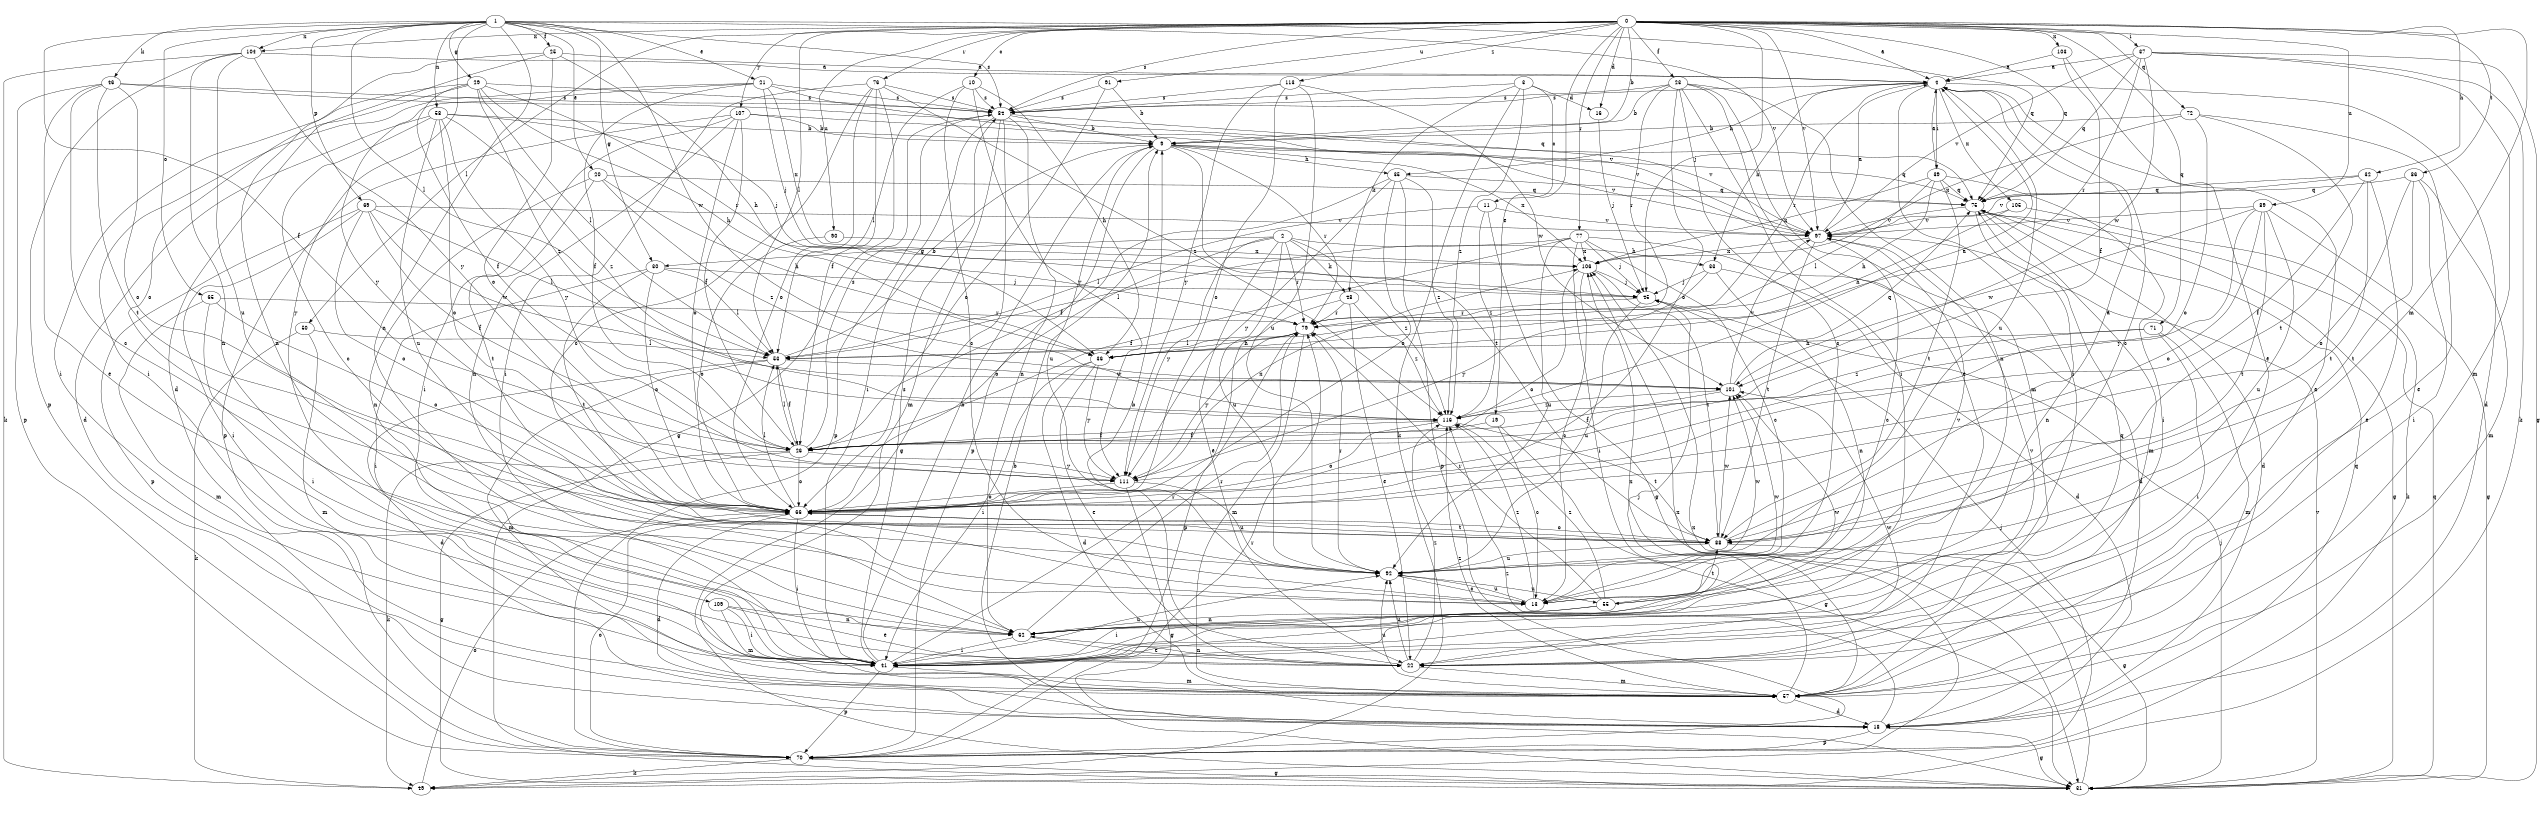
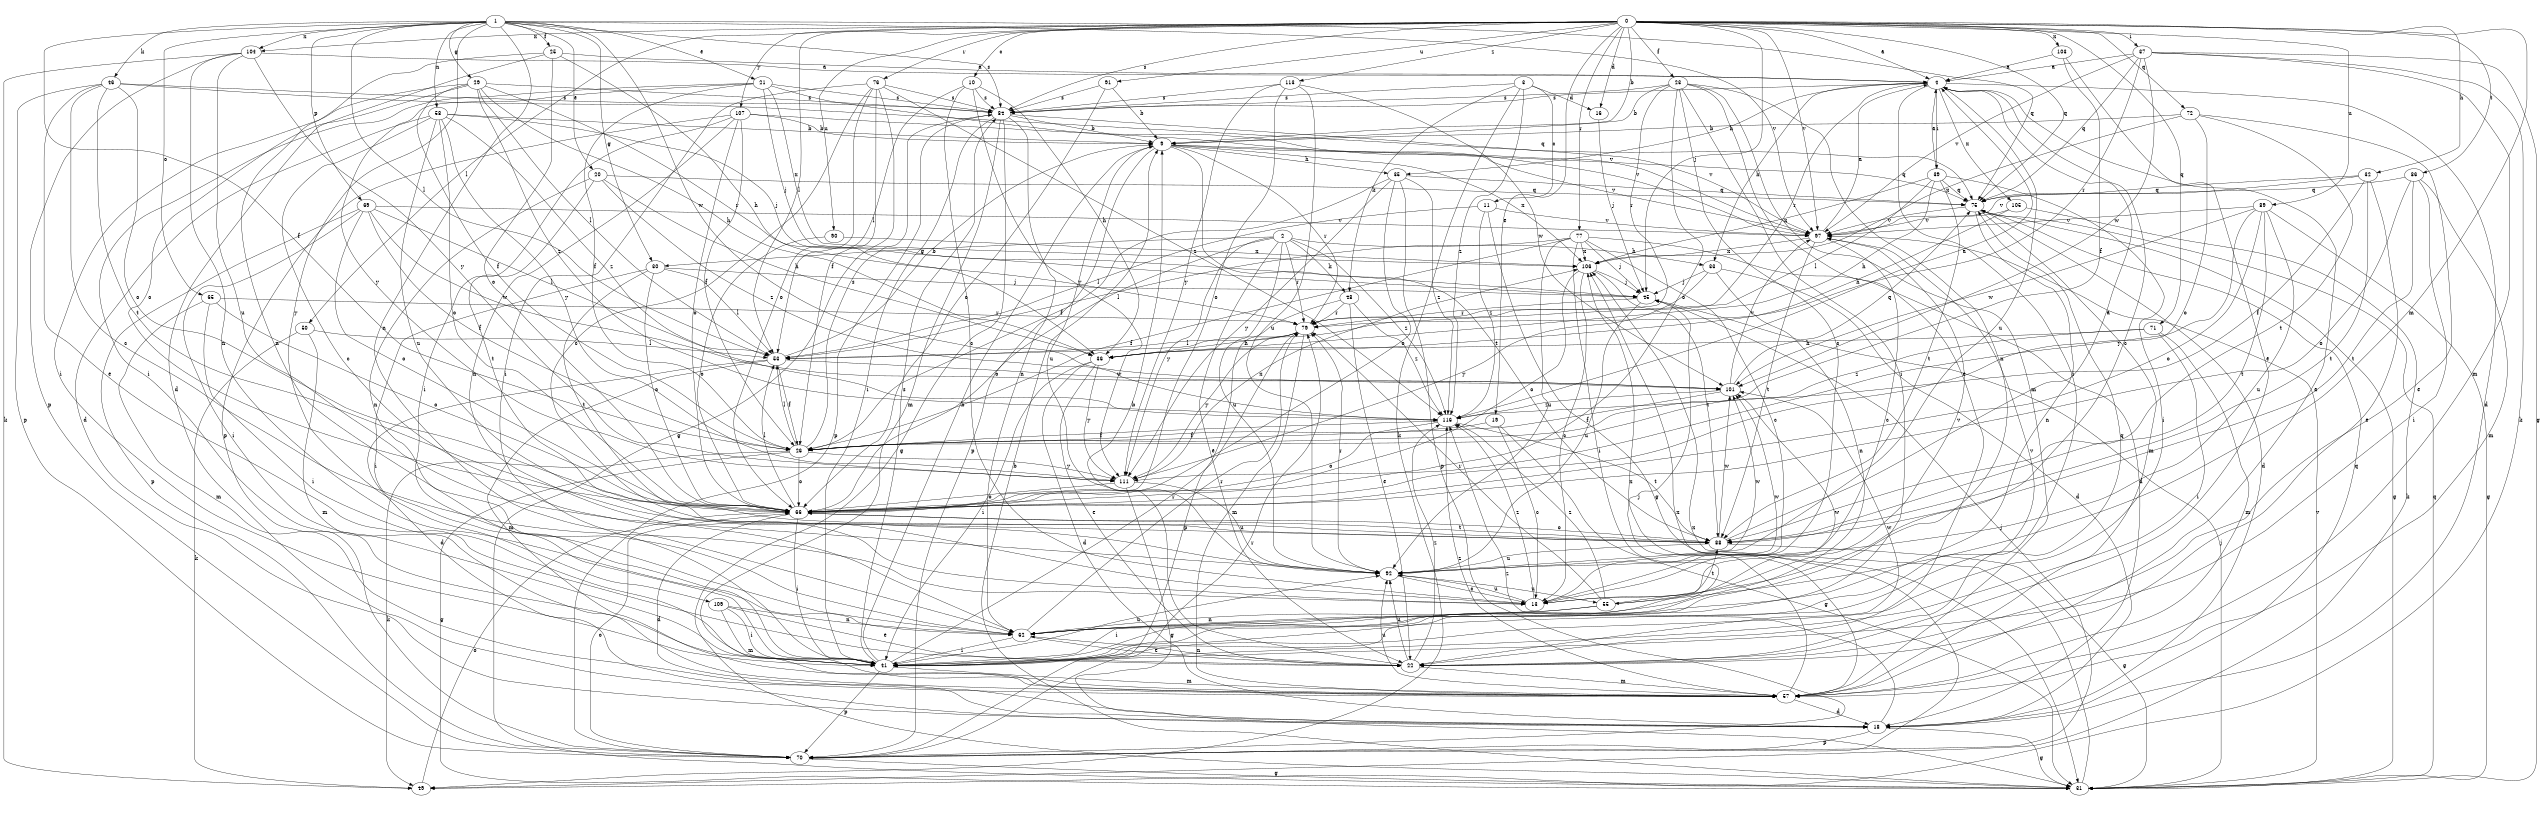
edge "70" -> "49": removed, label "k"
